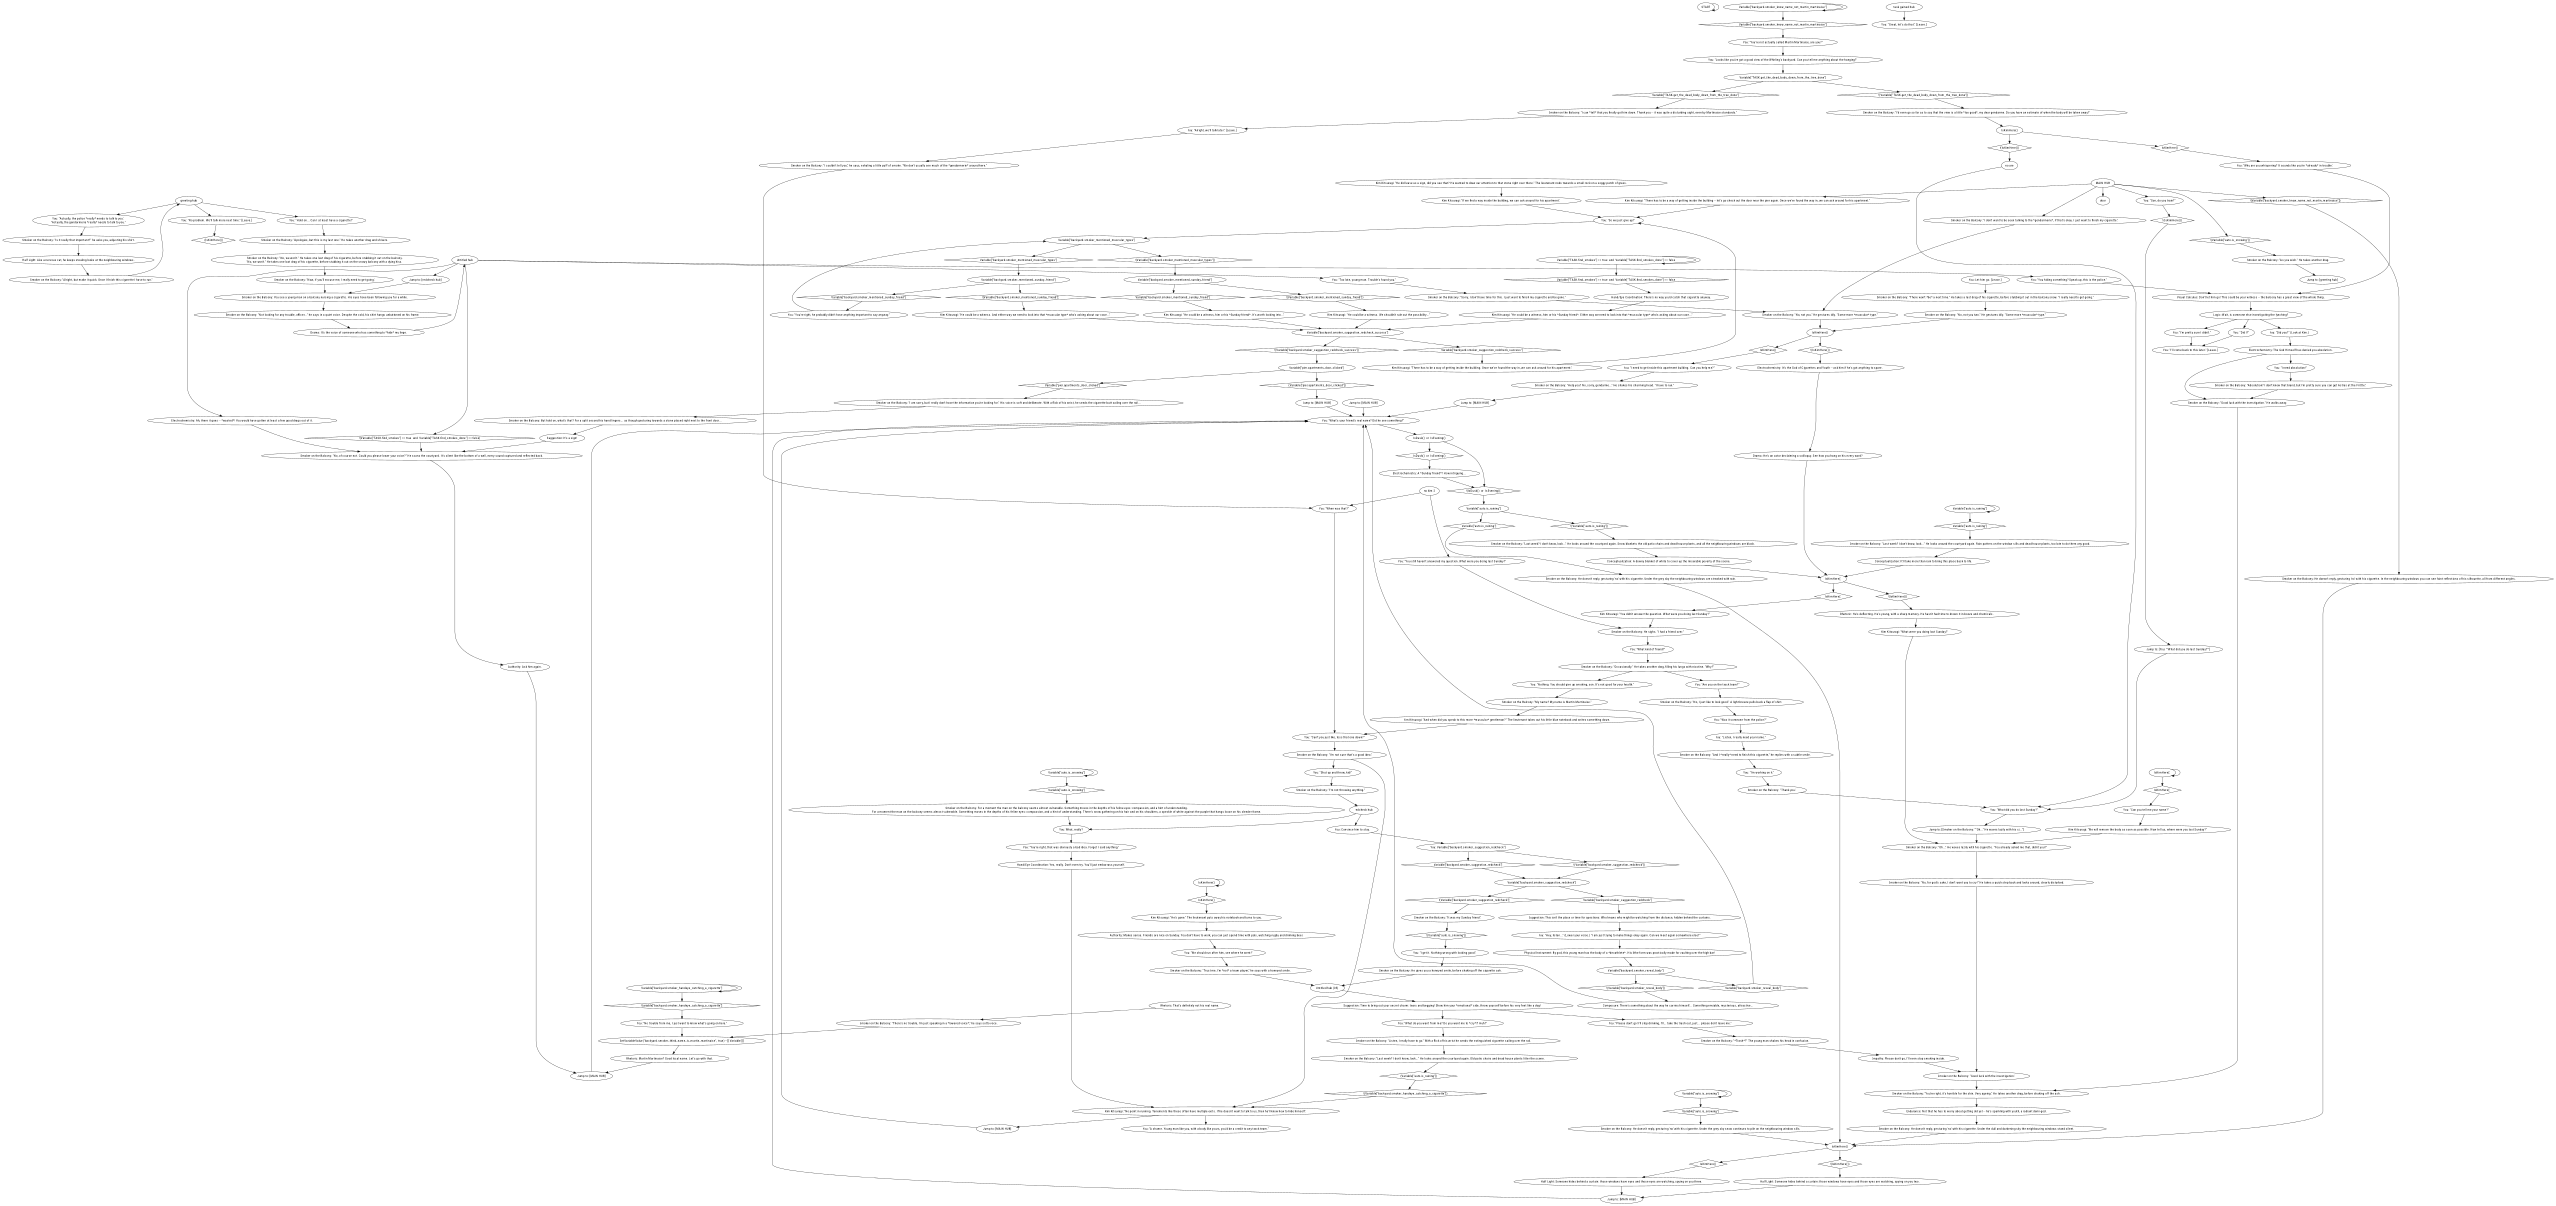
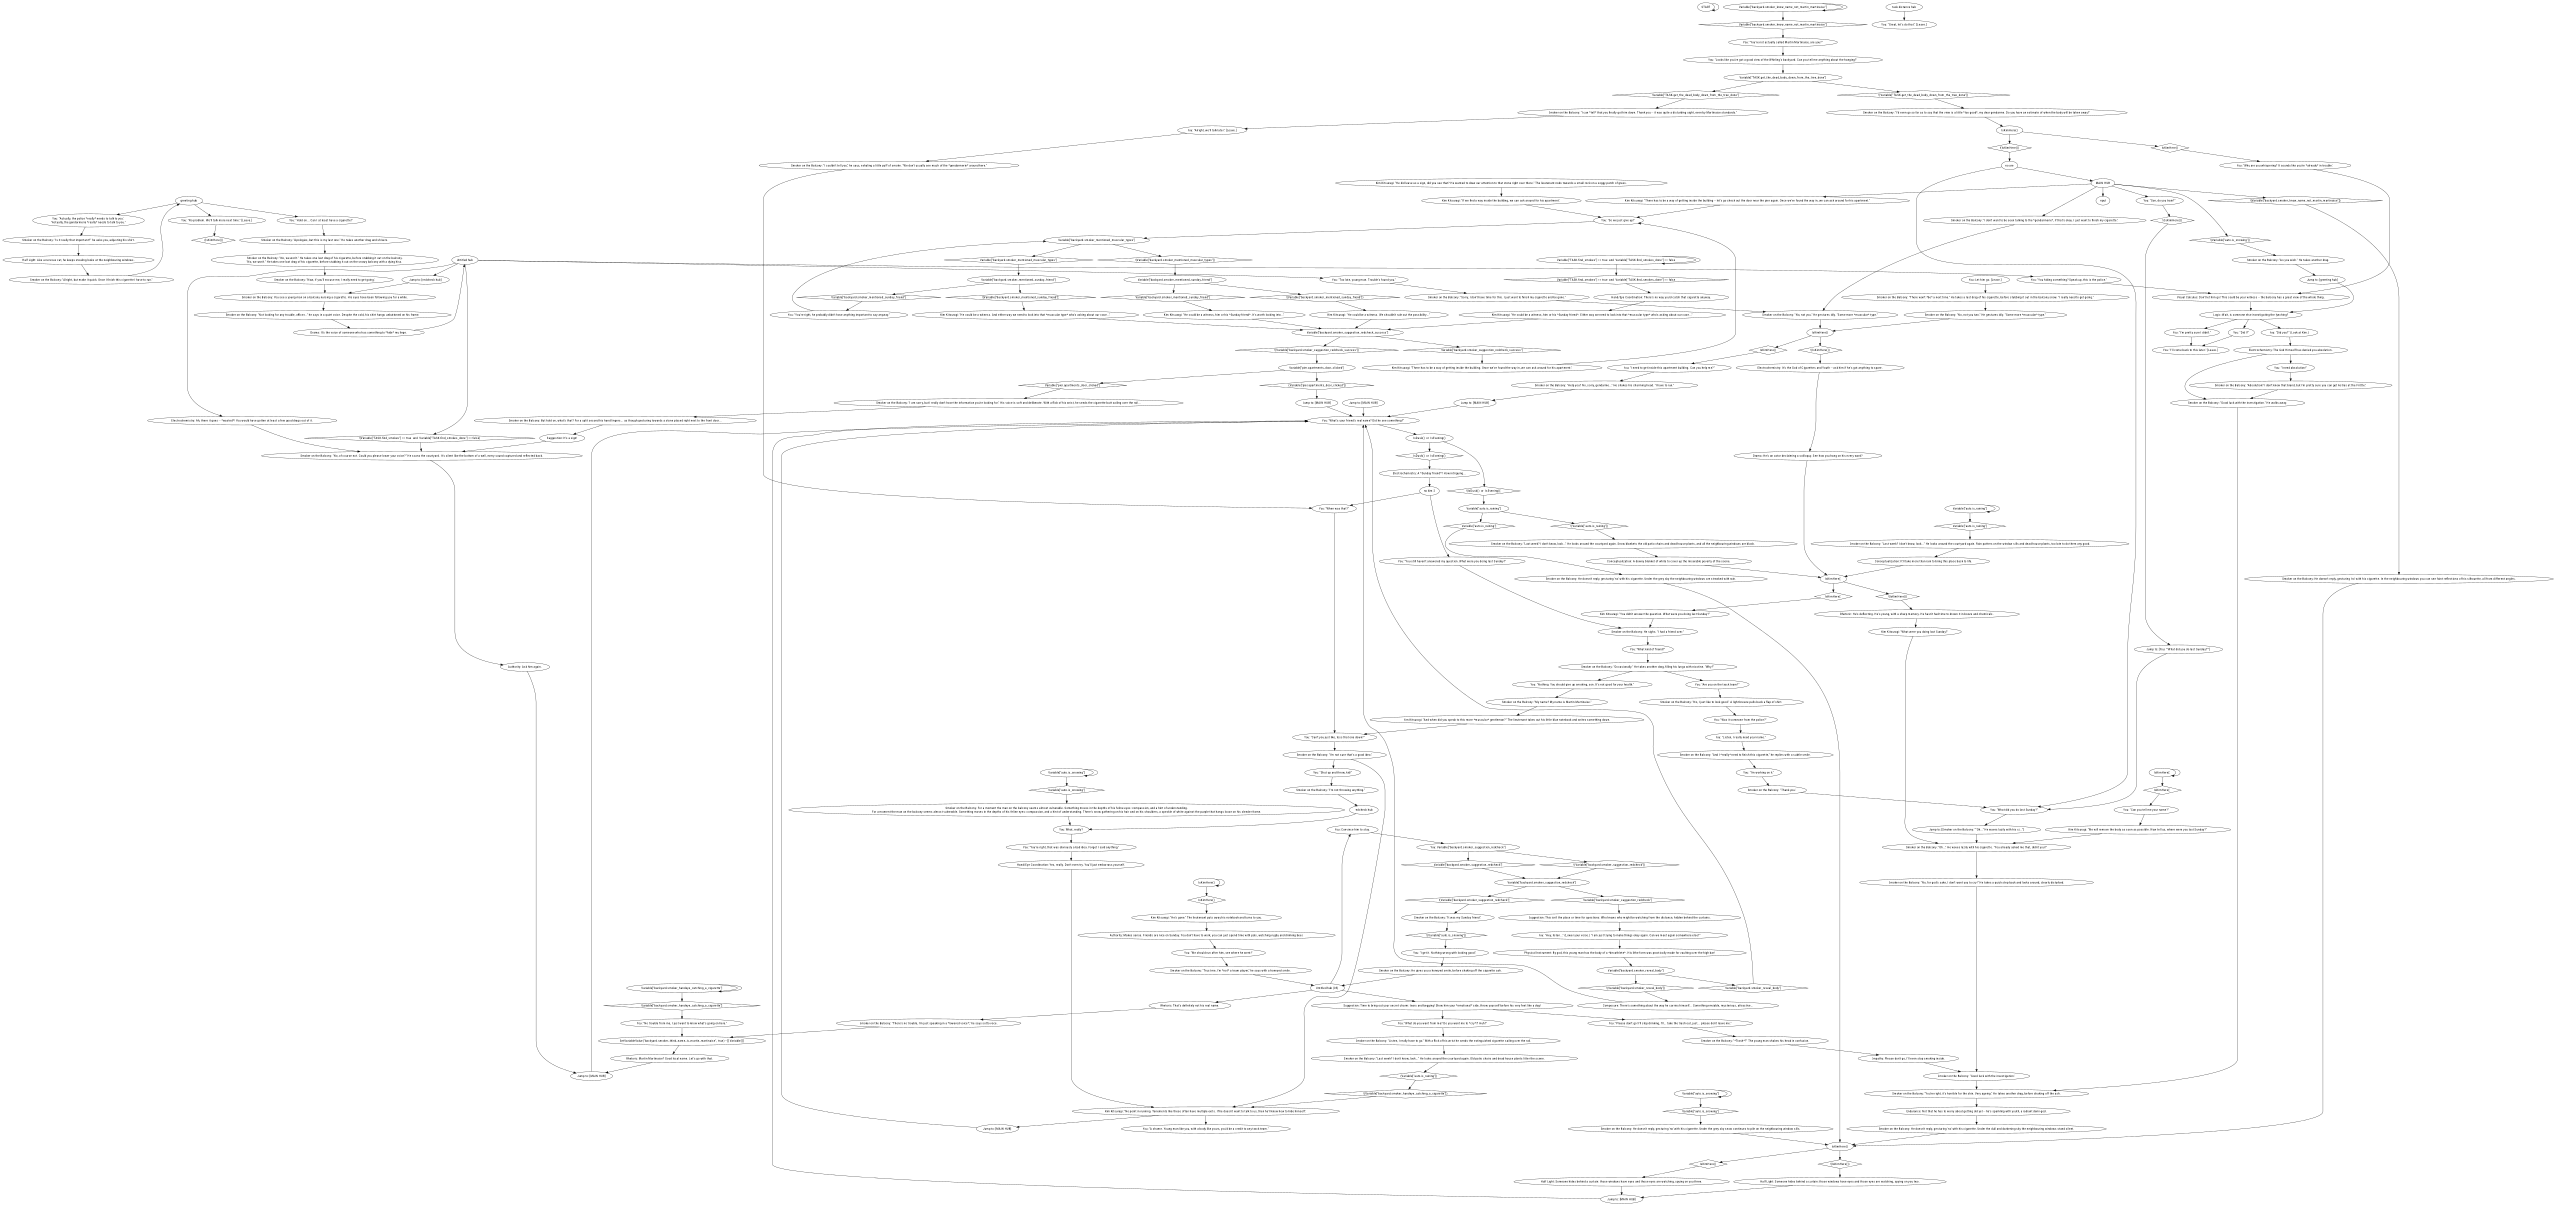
node "task gained hub": label "task gained hub" -> "task distance hub"
edge "no are" -> "MAIN HUB": added
node "door": label "door" -> "input"
edge "Jump to: [greeting hub]" -> "Logic: Wait, is someone else investigating the lynching?": added
edge "Electrochemistry: A *Sunday friend*? How intriguing..." -> "!(IsDusk()  or  IsEvening())": now "Electrochemistry: A *Sunday friend*? How intriguing..." -> "no kim 2"
edge "redcheck hub" -> "You: Convince him to stay.": now "Untitled hub (05)" -> "You: Convince him to stay."
edge "Untitled hub (05)" -> "Rhetoric: That's definitely not his real name.": added
